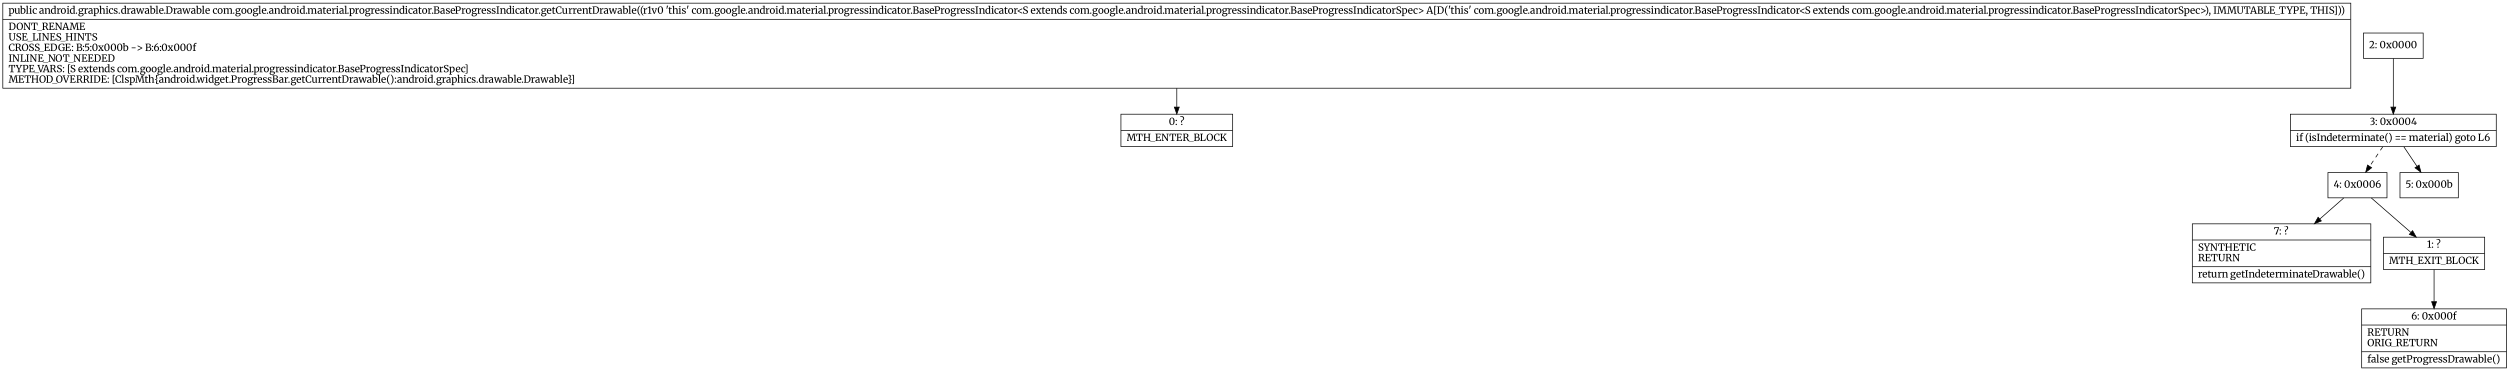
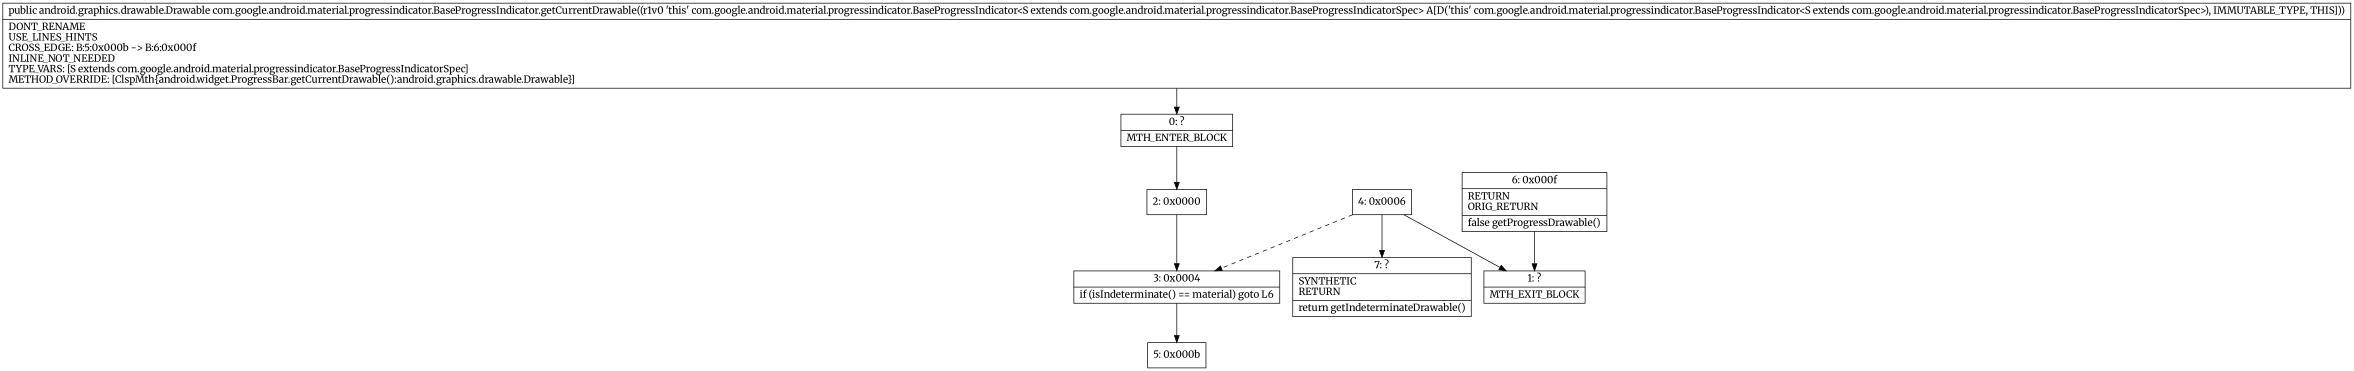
edge "3: 0x0004" -> "4: 0x0006": reversed
edge "0: ?" -> "2: 0x0000": added
edge "1: ?" -> "6: 0x000f": reversed
